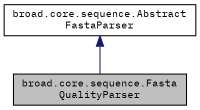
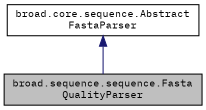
node "broad.core.sequence.Fasta QualityParser": label "broad.core.sequence.Fasta QualityParser" -> "broad.sequence.sequence.Fasta QualityParser"
